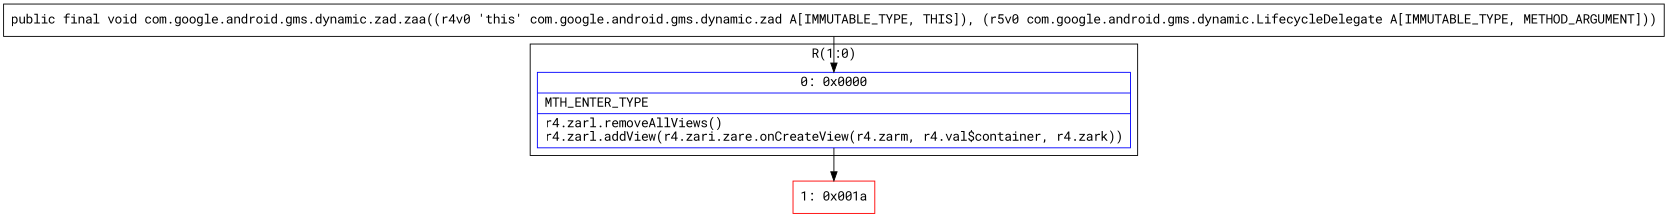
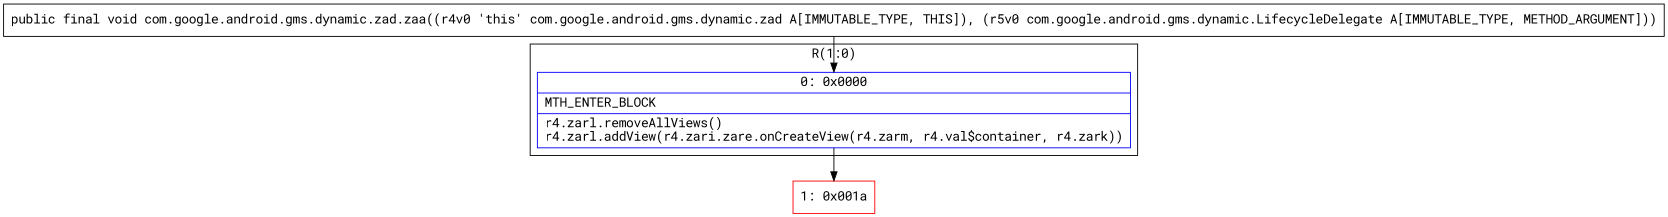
node "0: 0x0000": text "MTH_ENTER_TYPE" -> "MTH_ENTER_BLOCK"
